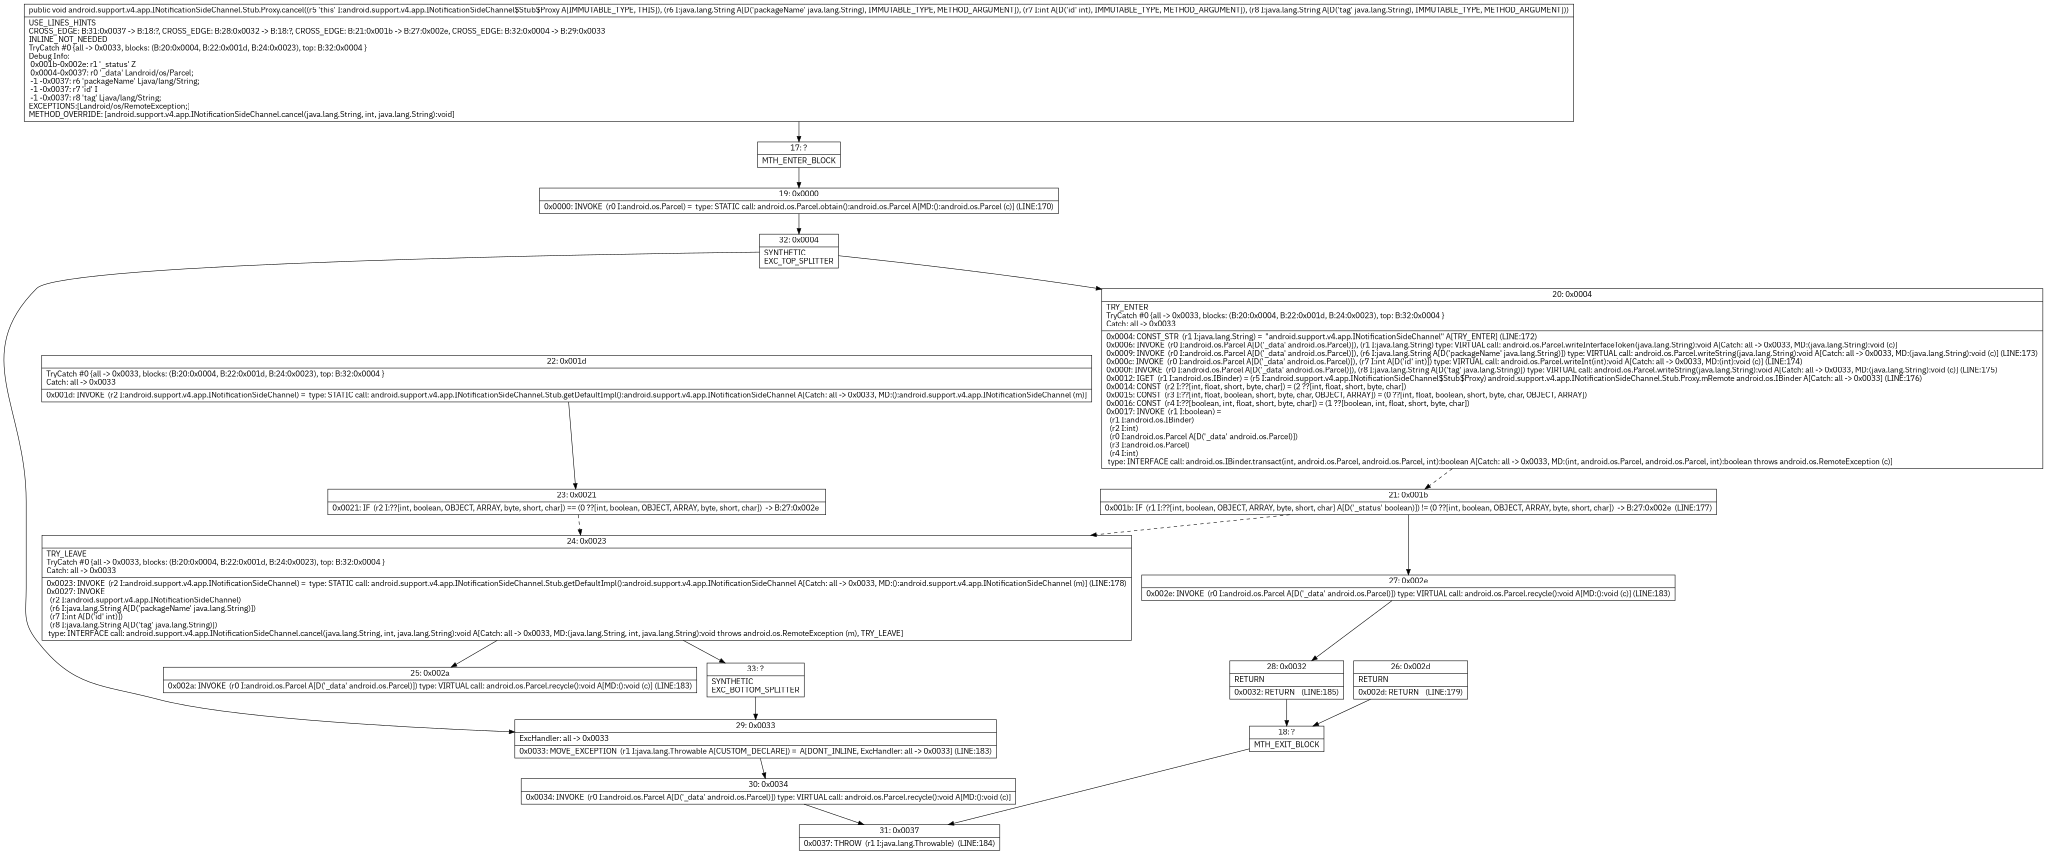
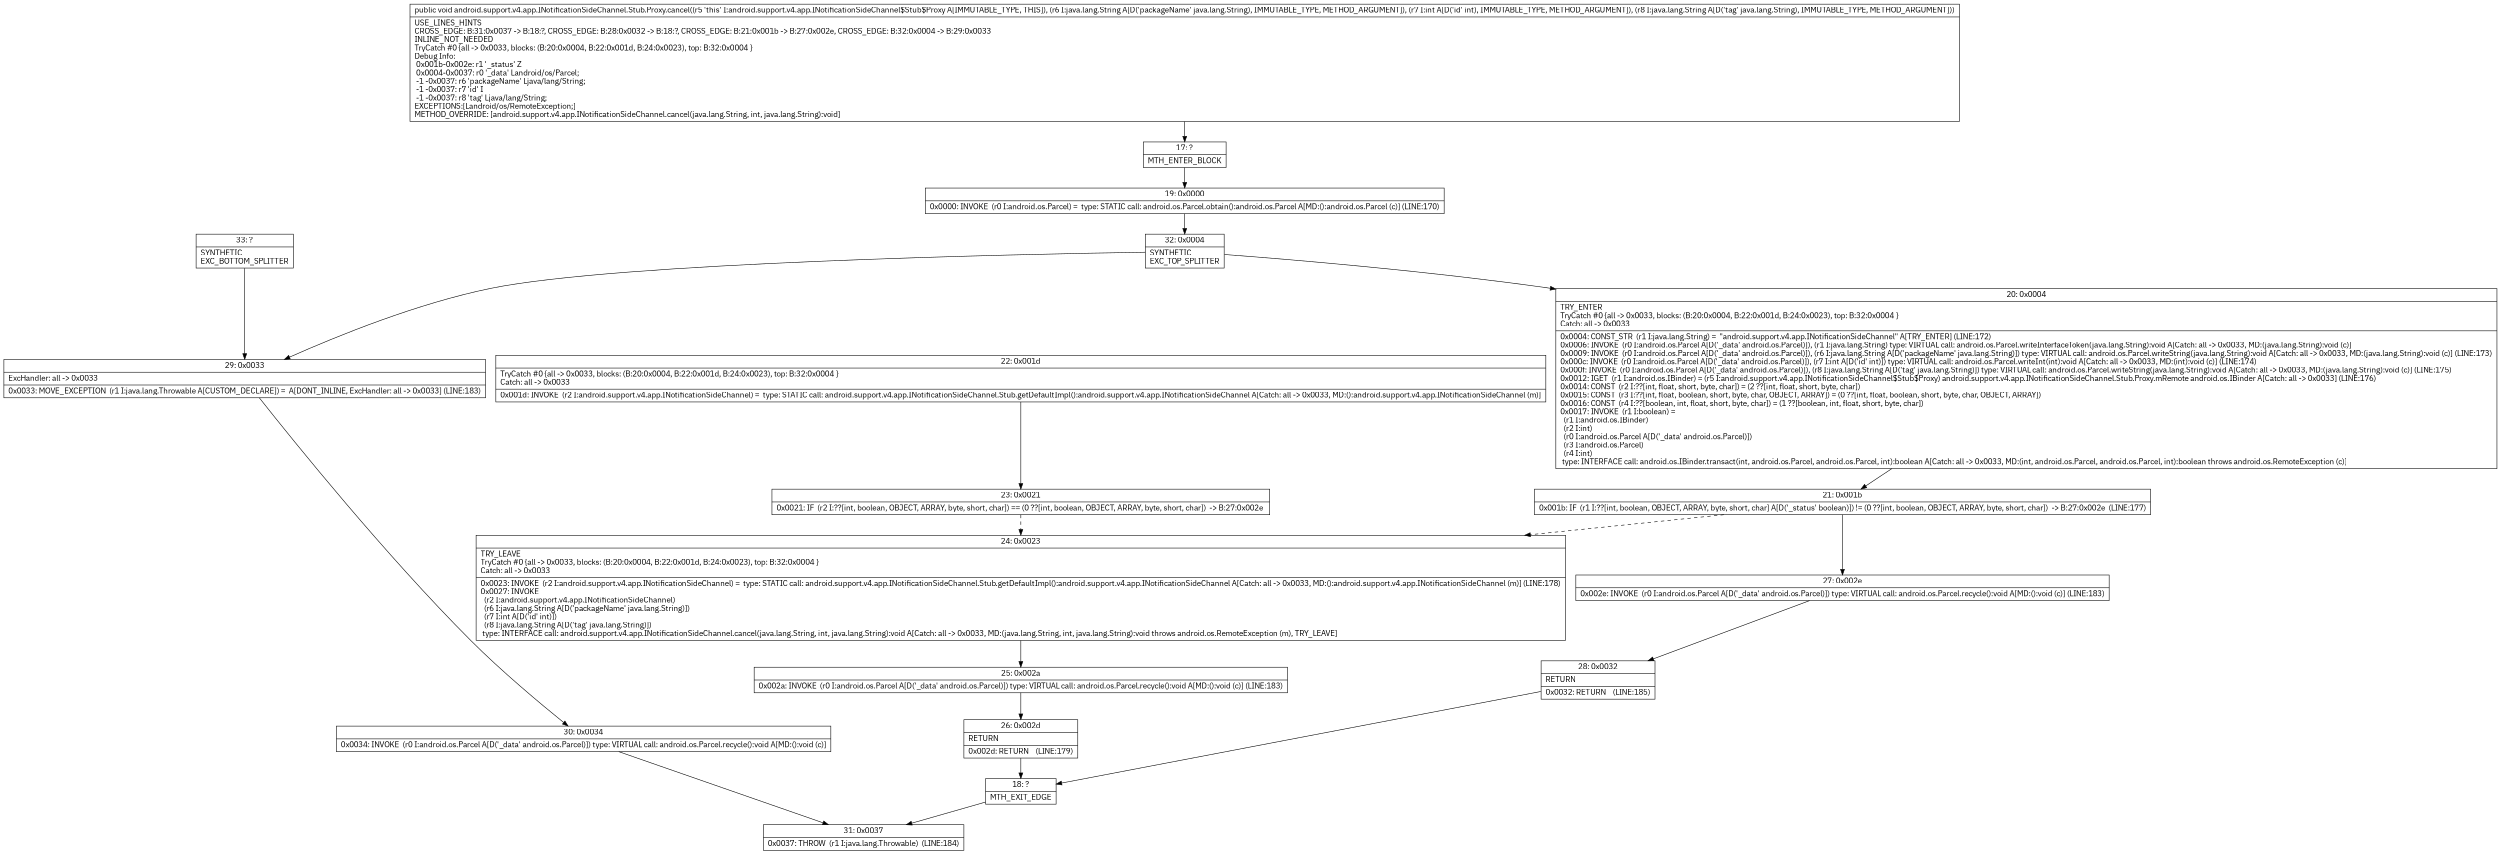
edge "20: 0x0004" -> "21: 0x001b": style dashed -> solid
edge "24: 0x0023" -> "33: ?": removed
edge "25: 0x002a" -> "26: 0x002d": added
node "18: ?": text "MTH_EXIT_BLOCK" -> "MTH_EXIT_EDGE"
